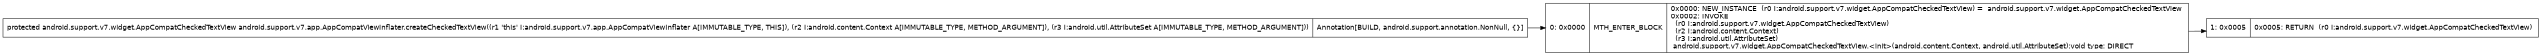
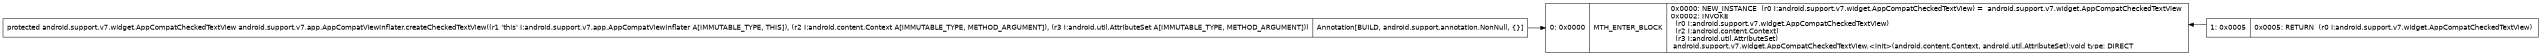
edge "0: 0x0000" -> "1: 0x0005": reversed
